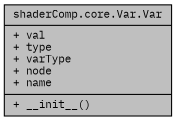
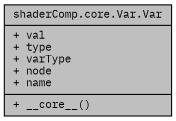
node "shaderComp.core.Var.Var": text "+ __init__()" -> "+ __core__()"
